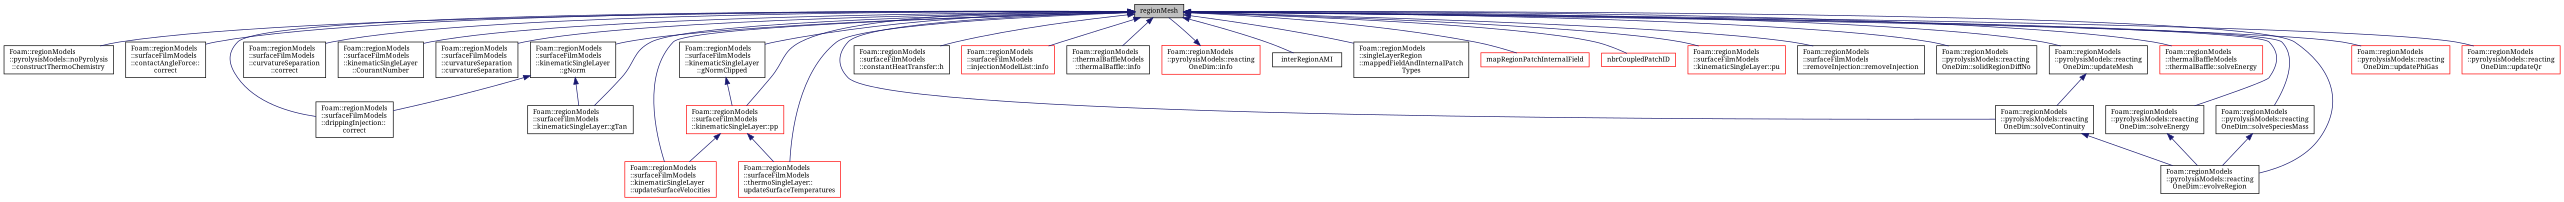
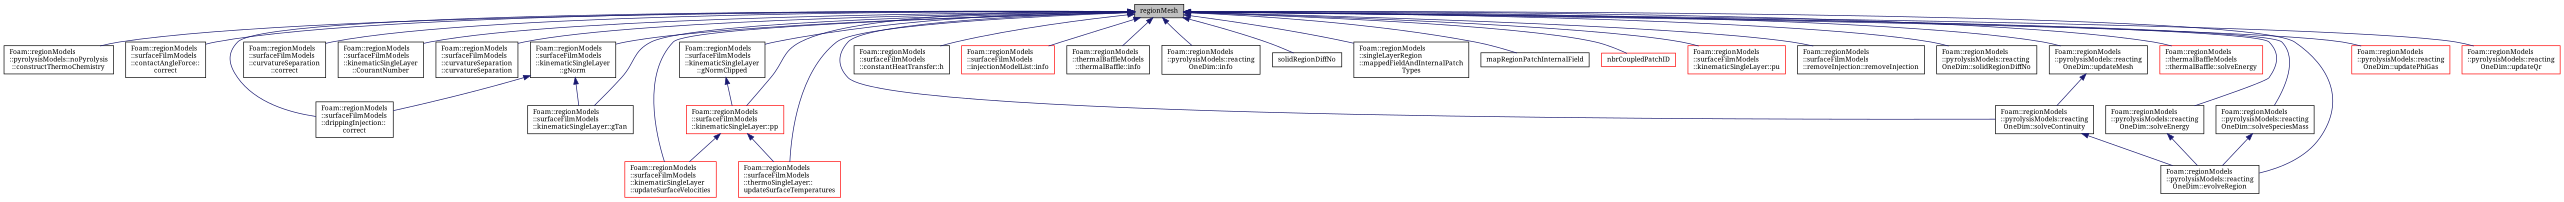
edge "regionMesh" -> "Foam::regionModels ::pyrolysisModels::reacting OneDim::info": reversed
node "Foam::regionModels ::pyrolysisModels::reacting OneDim::info": color red -> black
node "interRegionAMI": label "interRegionAMI" -> "solidRegionDiffNo"
node "mapRegionPatchInternalField": color red -> black
